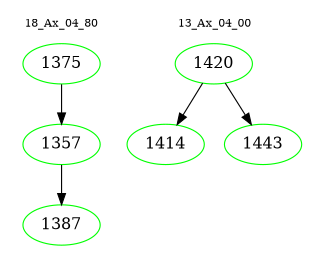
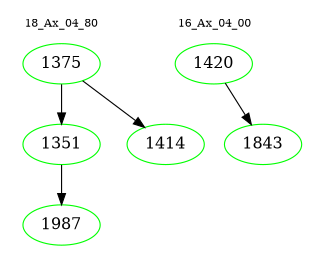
cluster "13_Ax_04_00": label "13_Ax_04_00" -> "16_Ax_04_00"
edge "1420" -> "1414": now "1375" -> "1414"
node "1357": label "1357" -> "1351"
node "1443": label "1443" -> "1843"
node "1387": label "1387" -> "1987"
